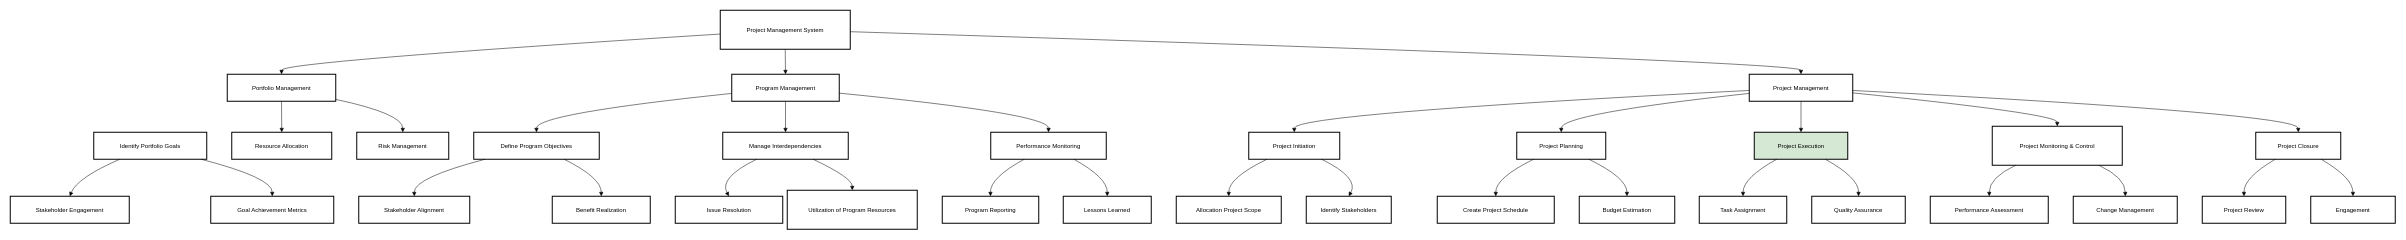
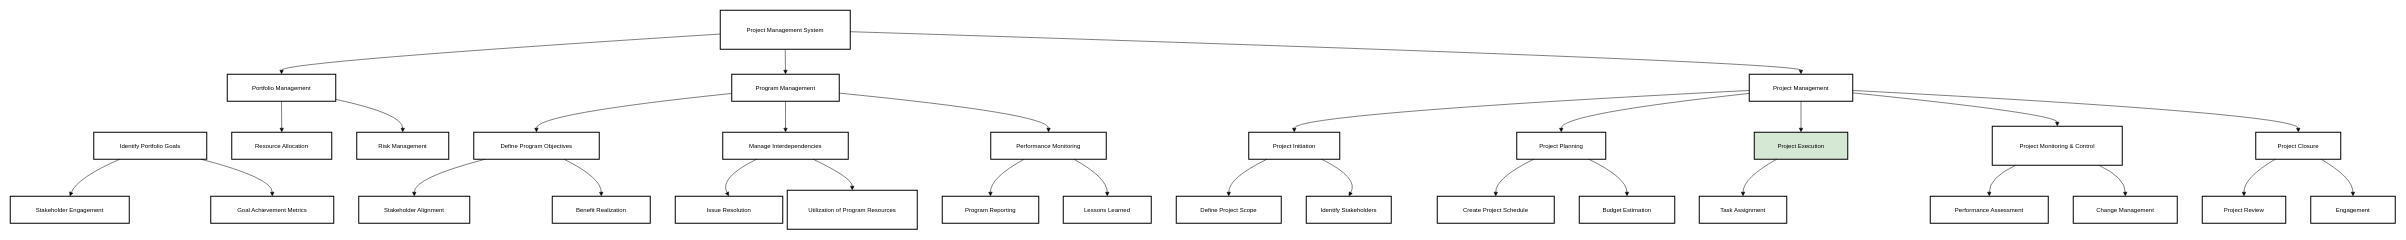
edge "Project Execution" -> "Quality Assurance": removed
node "Allocation Project Scope": label "Allocation Project Scope" -> "Define Project Scope"
node "Quality Assurance": removed
